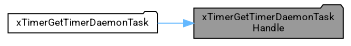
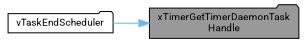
node "xTimerGetTimerDaemonTask": label "xTimerGetTimerDaemonTask" -> "vTaskEndScheduler"
